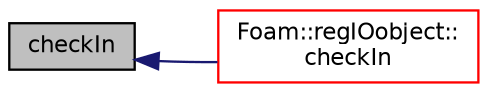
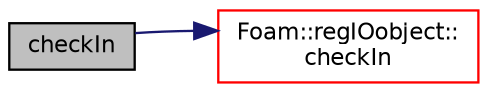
edge "Foam::regIOobject:: checkIn" -> "checkIn": reversed
